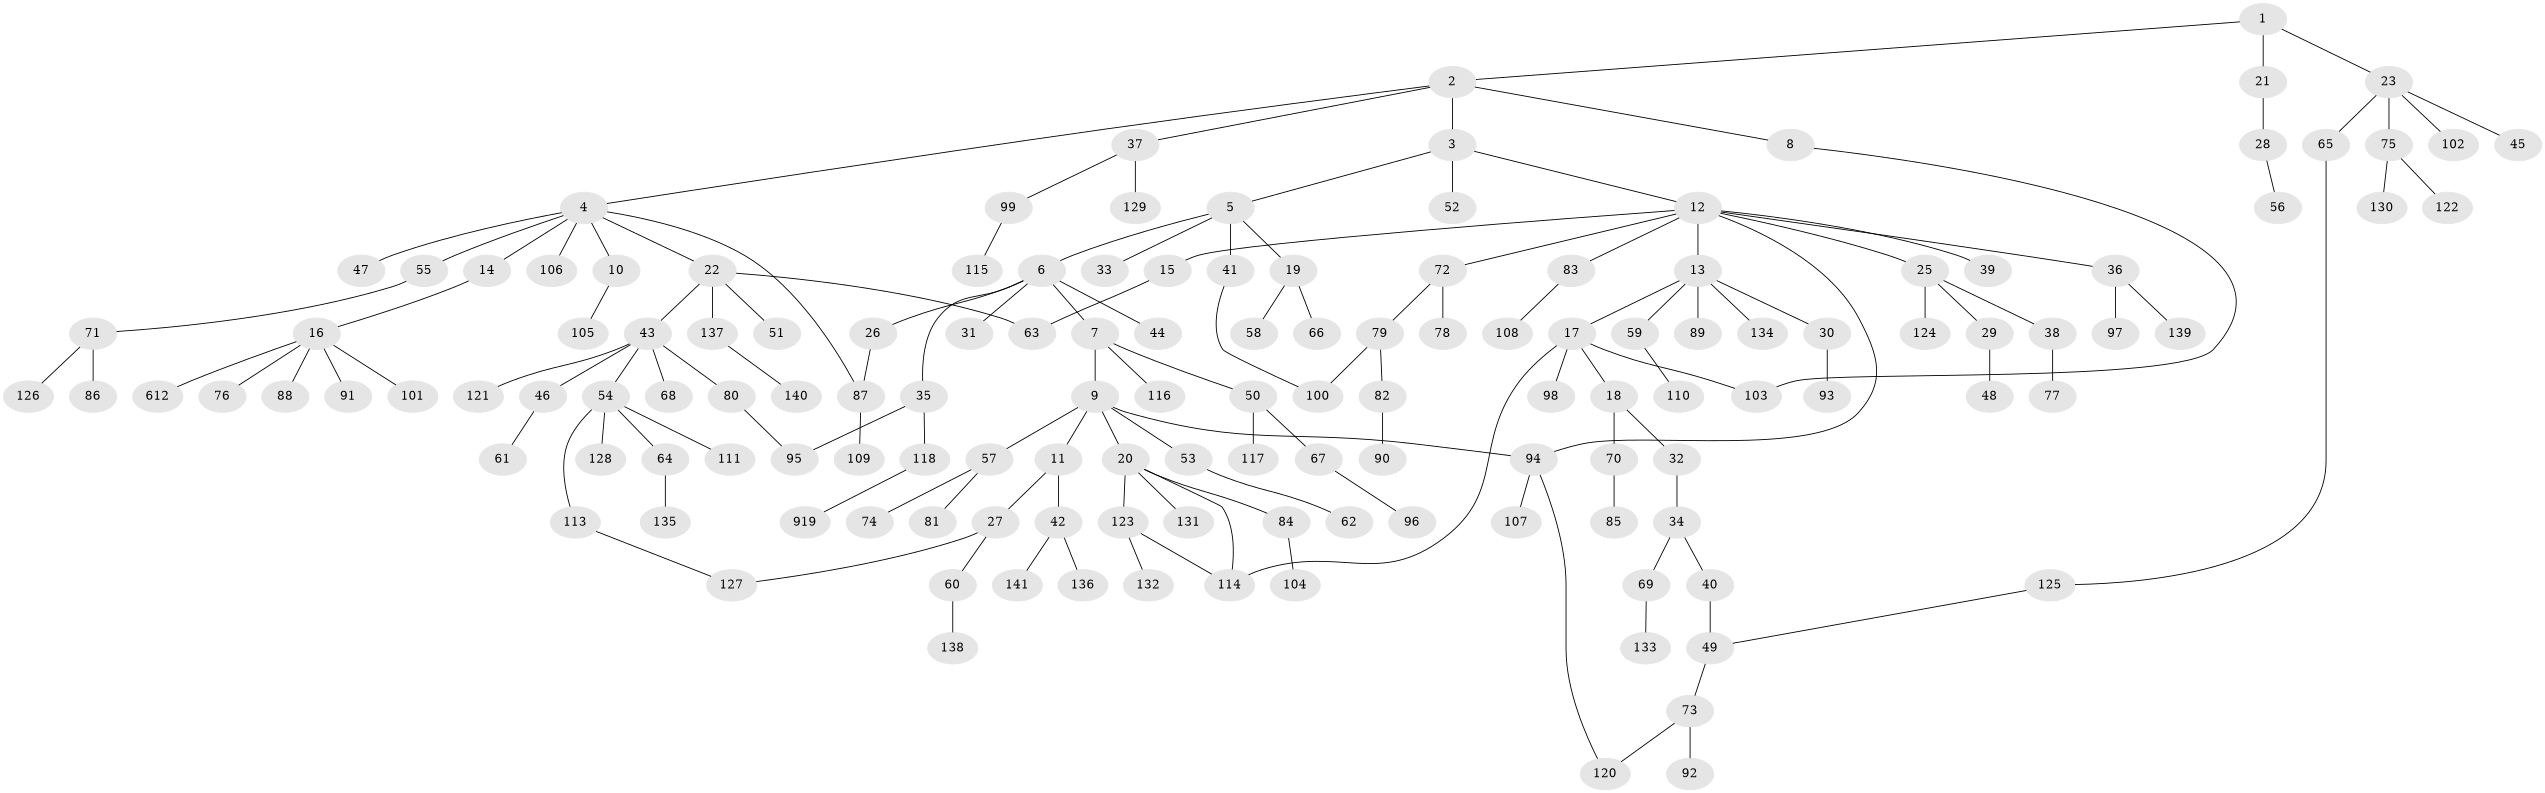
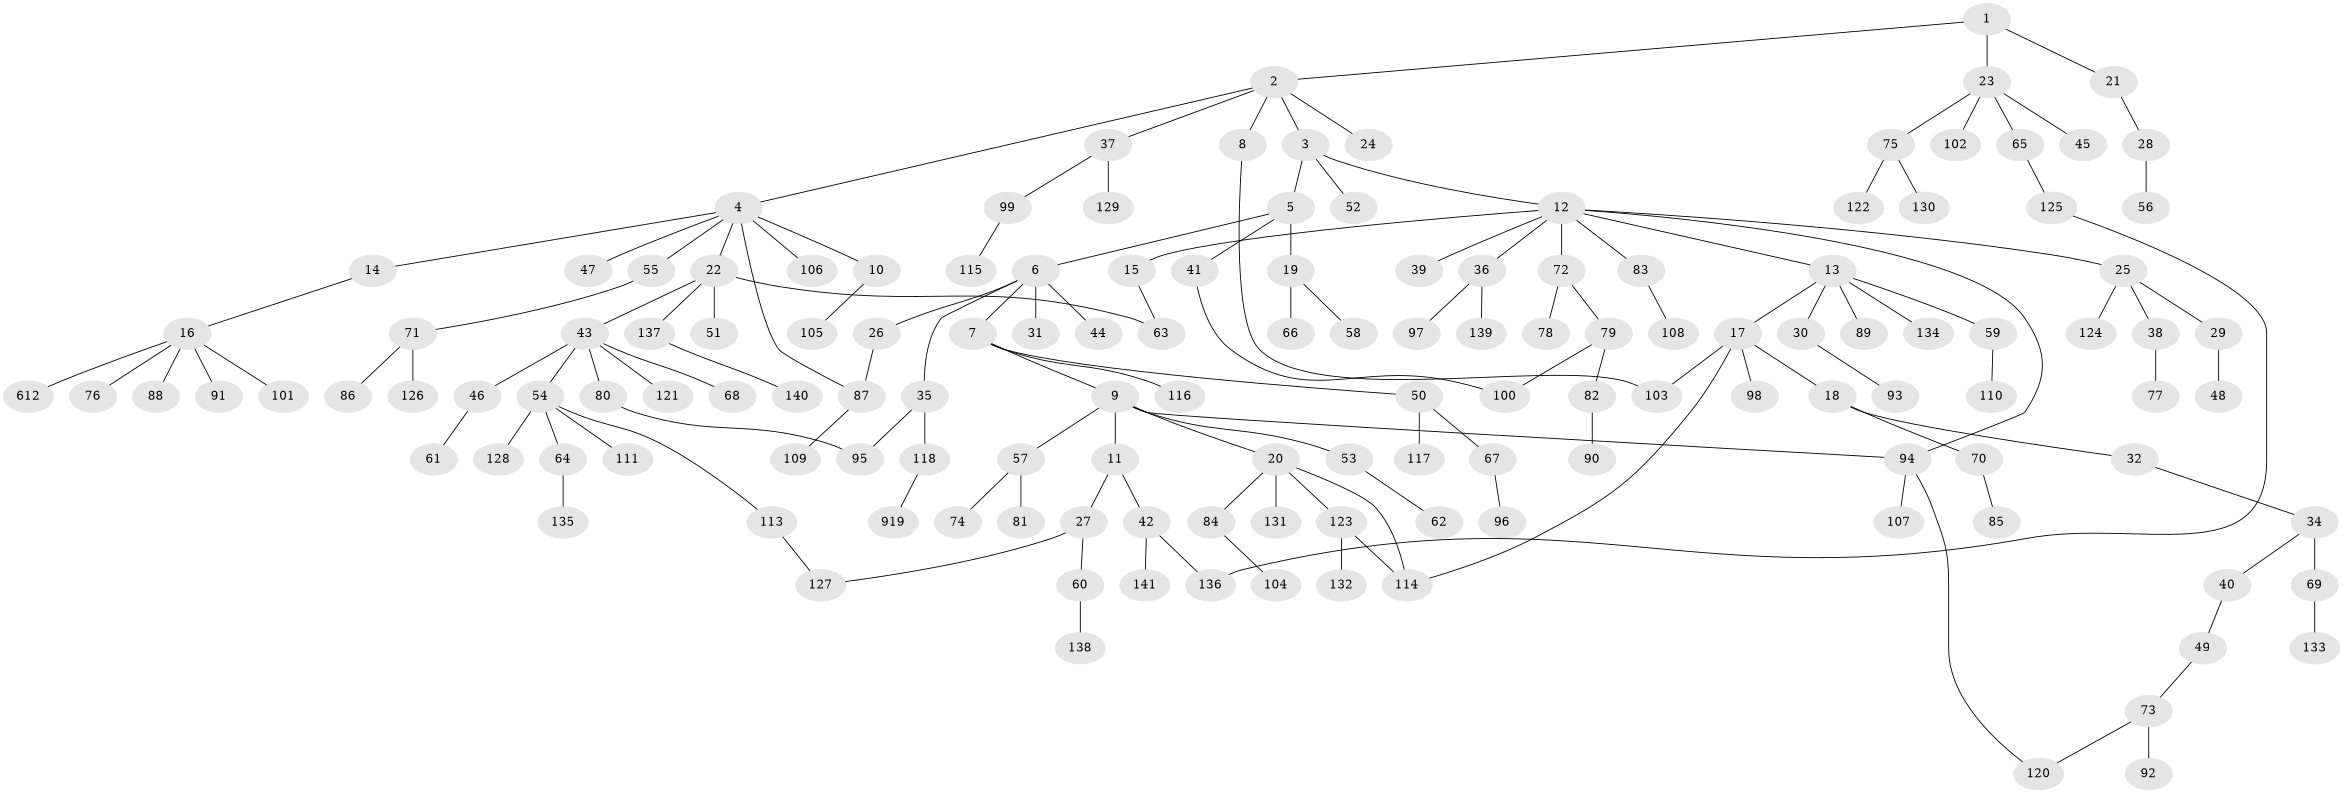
node "24": added
node "33": removed
edge "125" -- "49": now "125" -- "136"
